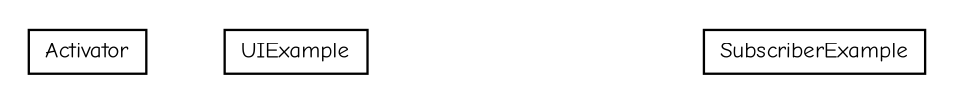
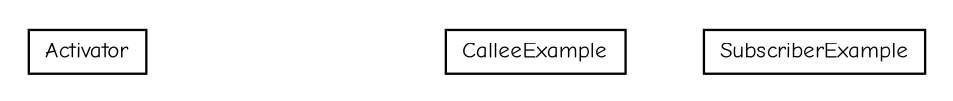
node "UIExample": removed
node "CalleeExample": added
